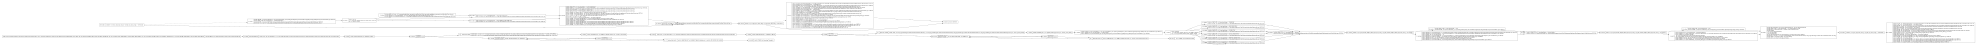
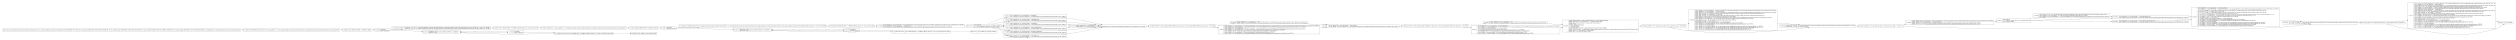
node "29: 0x00d2": added
